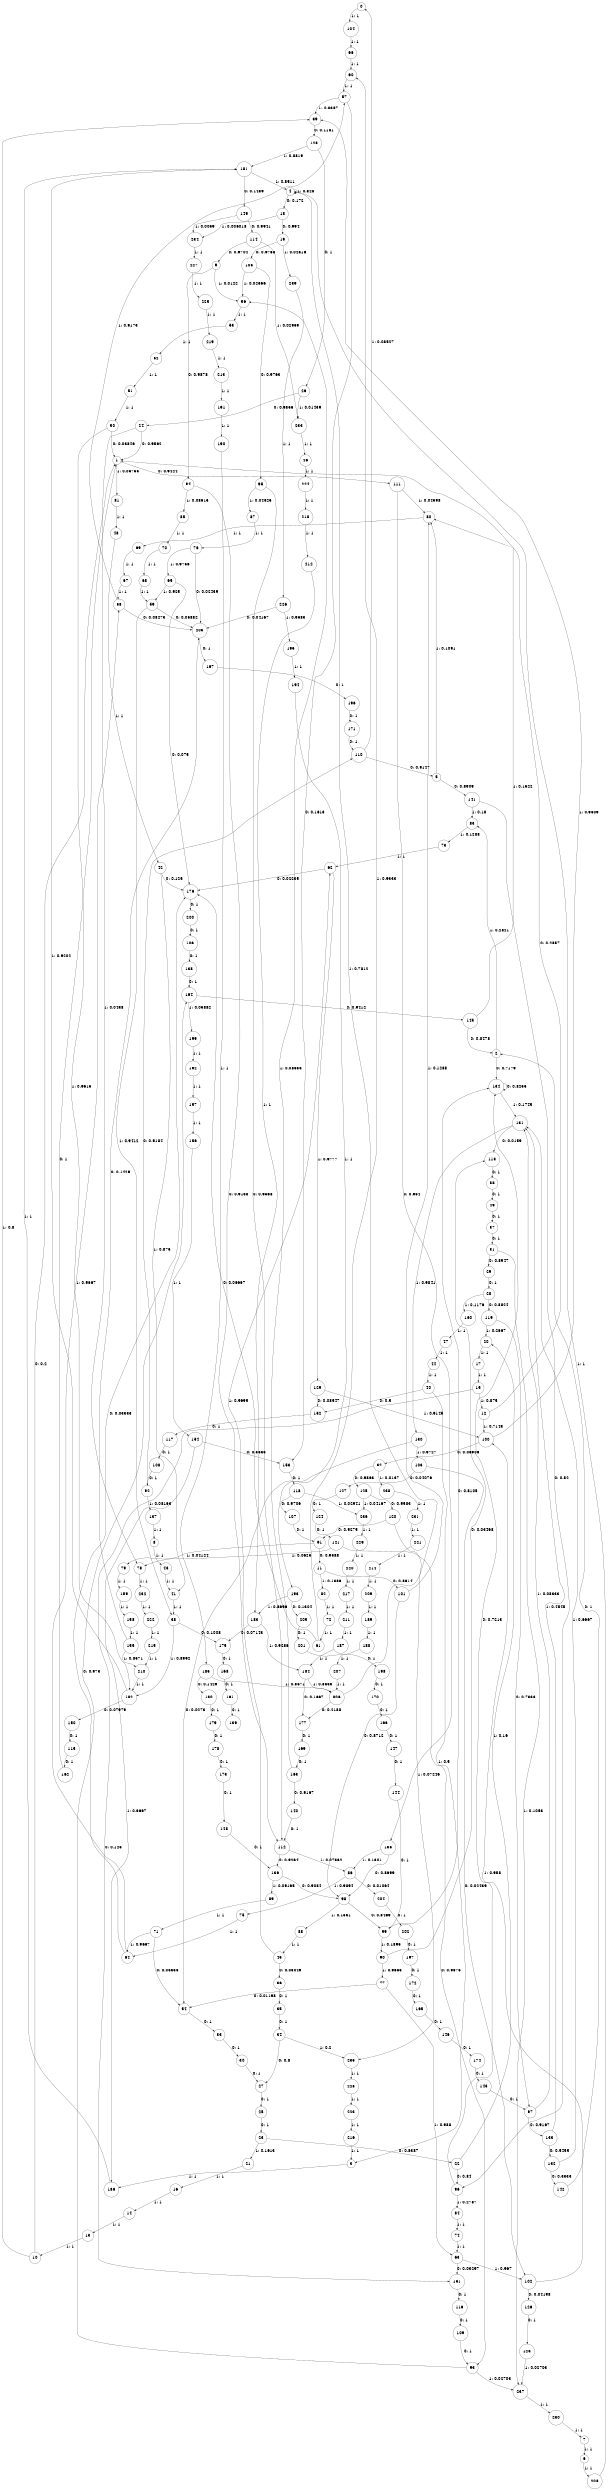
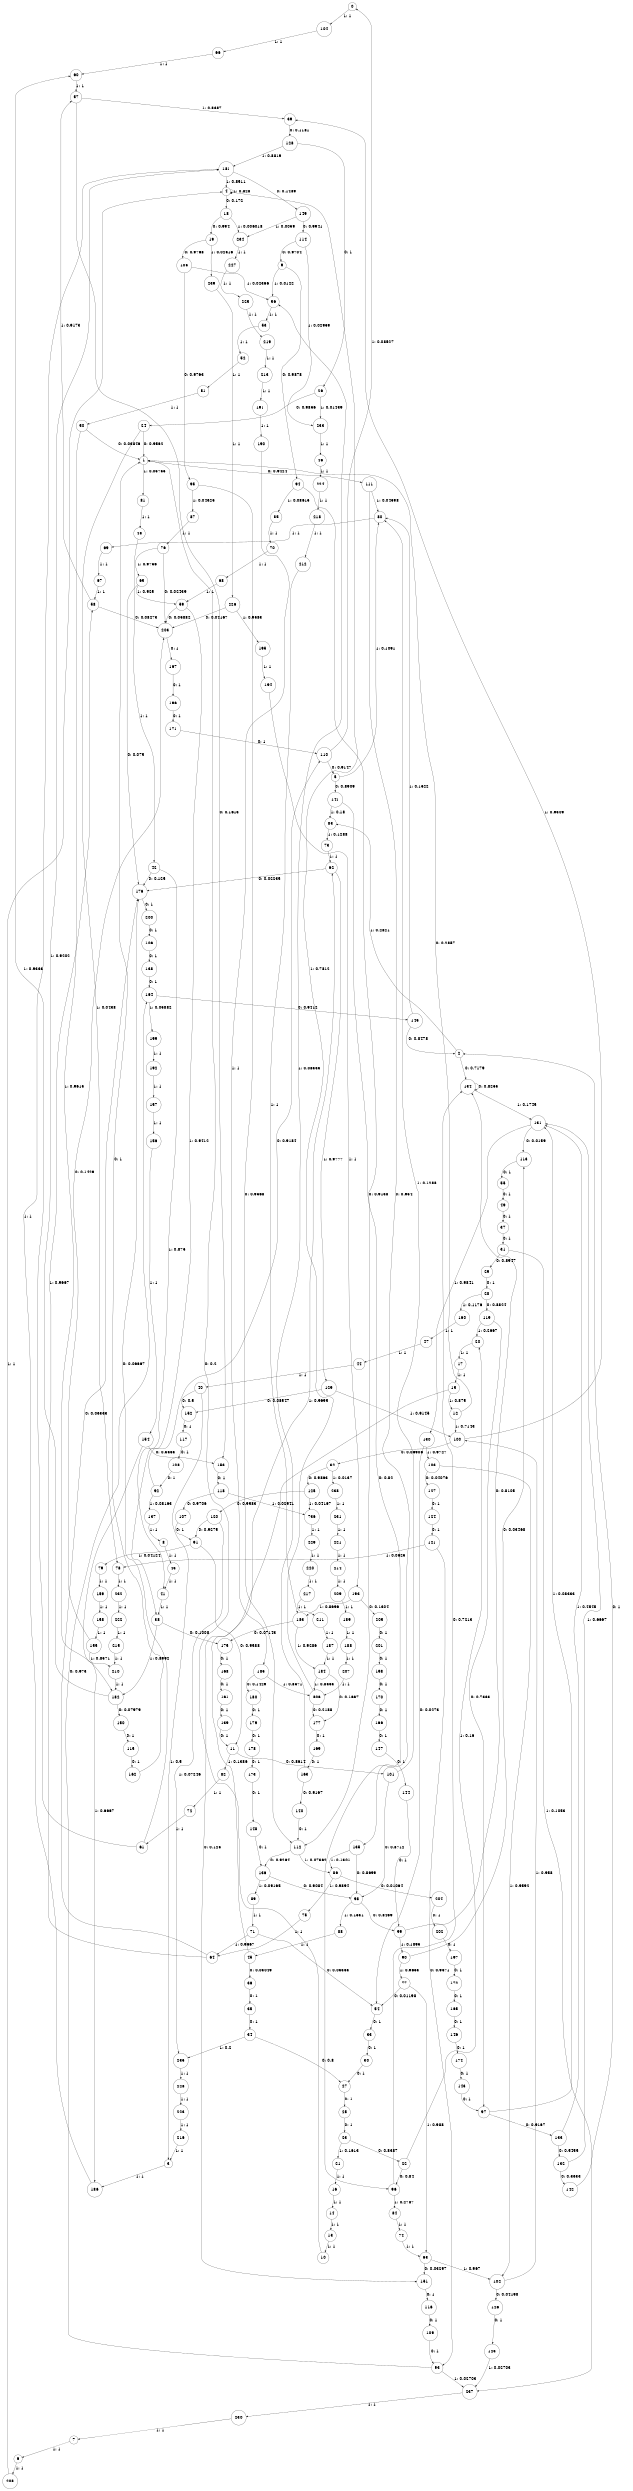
edge "10" -> "39": removed, label "1: 0.8"
node "236": label "236" -> "736"
edge "139" -> "11": added, label "0: 1"
edge "103" -> "102": label "0: 0.02439  " -> "1: 0.9592   "
edge "121" -> "93": label "0: 0.9375   " -> "0: 0.9371   "
